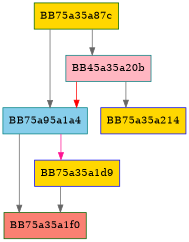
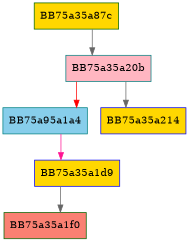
edge "BB75a35a87c" -> "BB75a95a1a4": removed
node "BB45a35a20b": label "BB45a35a20b" -> "BB75a35a20b"
edge "BB75a95a1a4" -> "BB75a35a1f0": removed
